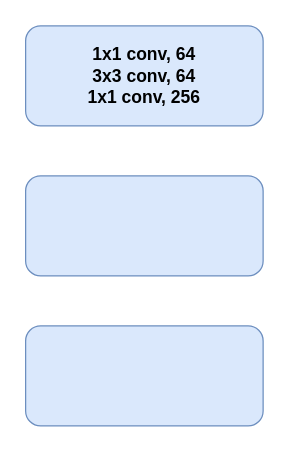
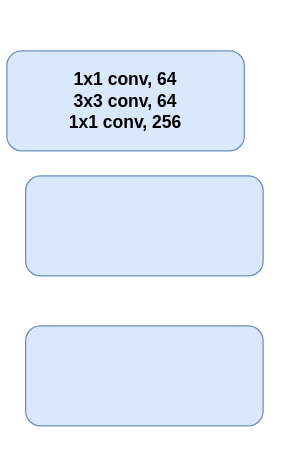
node "1x1 conv, 64 3x3 conv, 64 1x1 conv, 256": moved (144, 76) -> (126, 101)
